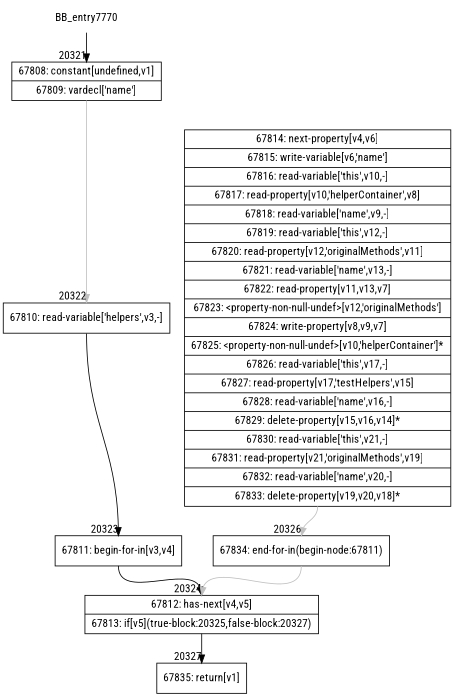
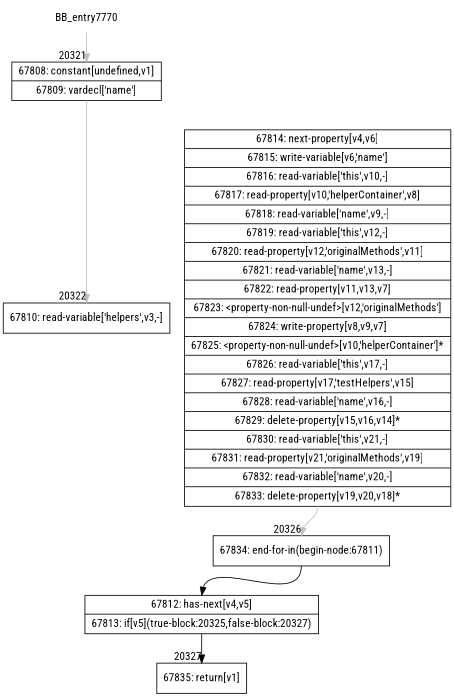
edge "BB_entry7770" -> "67808: constant[undefined,v1]": color black -> gray
node "67811: begin-for-in[v3,v4]": removed
edge "67834: end-for-in(begin-node:67811)" -> "67812: has-next[v4,v5]": color gray -> black
